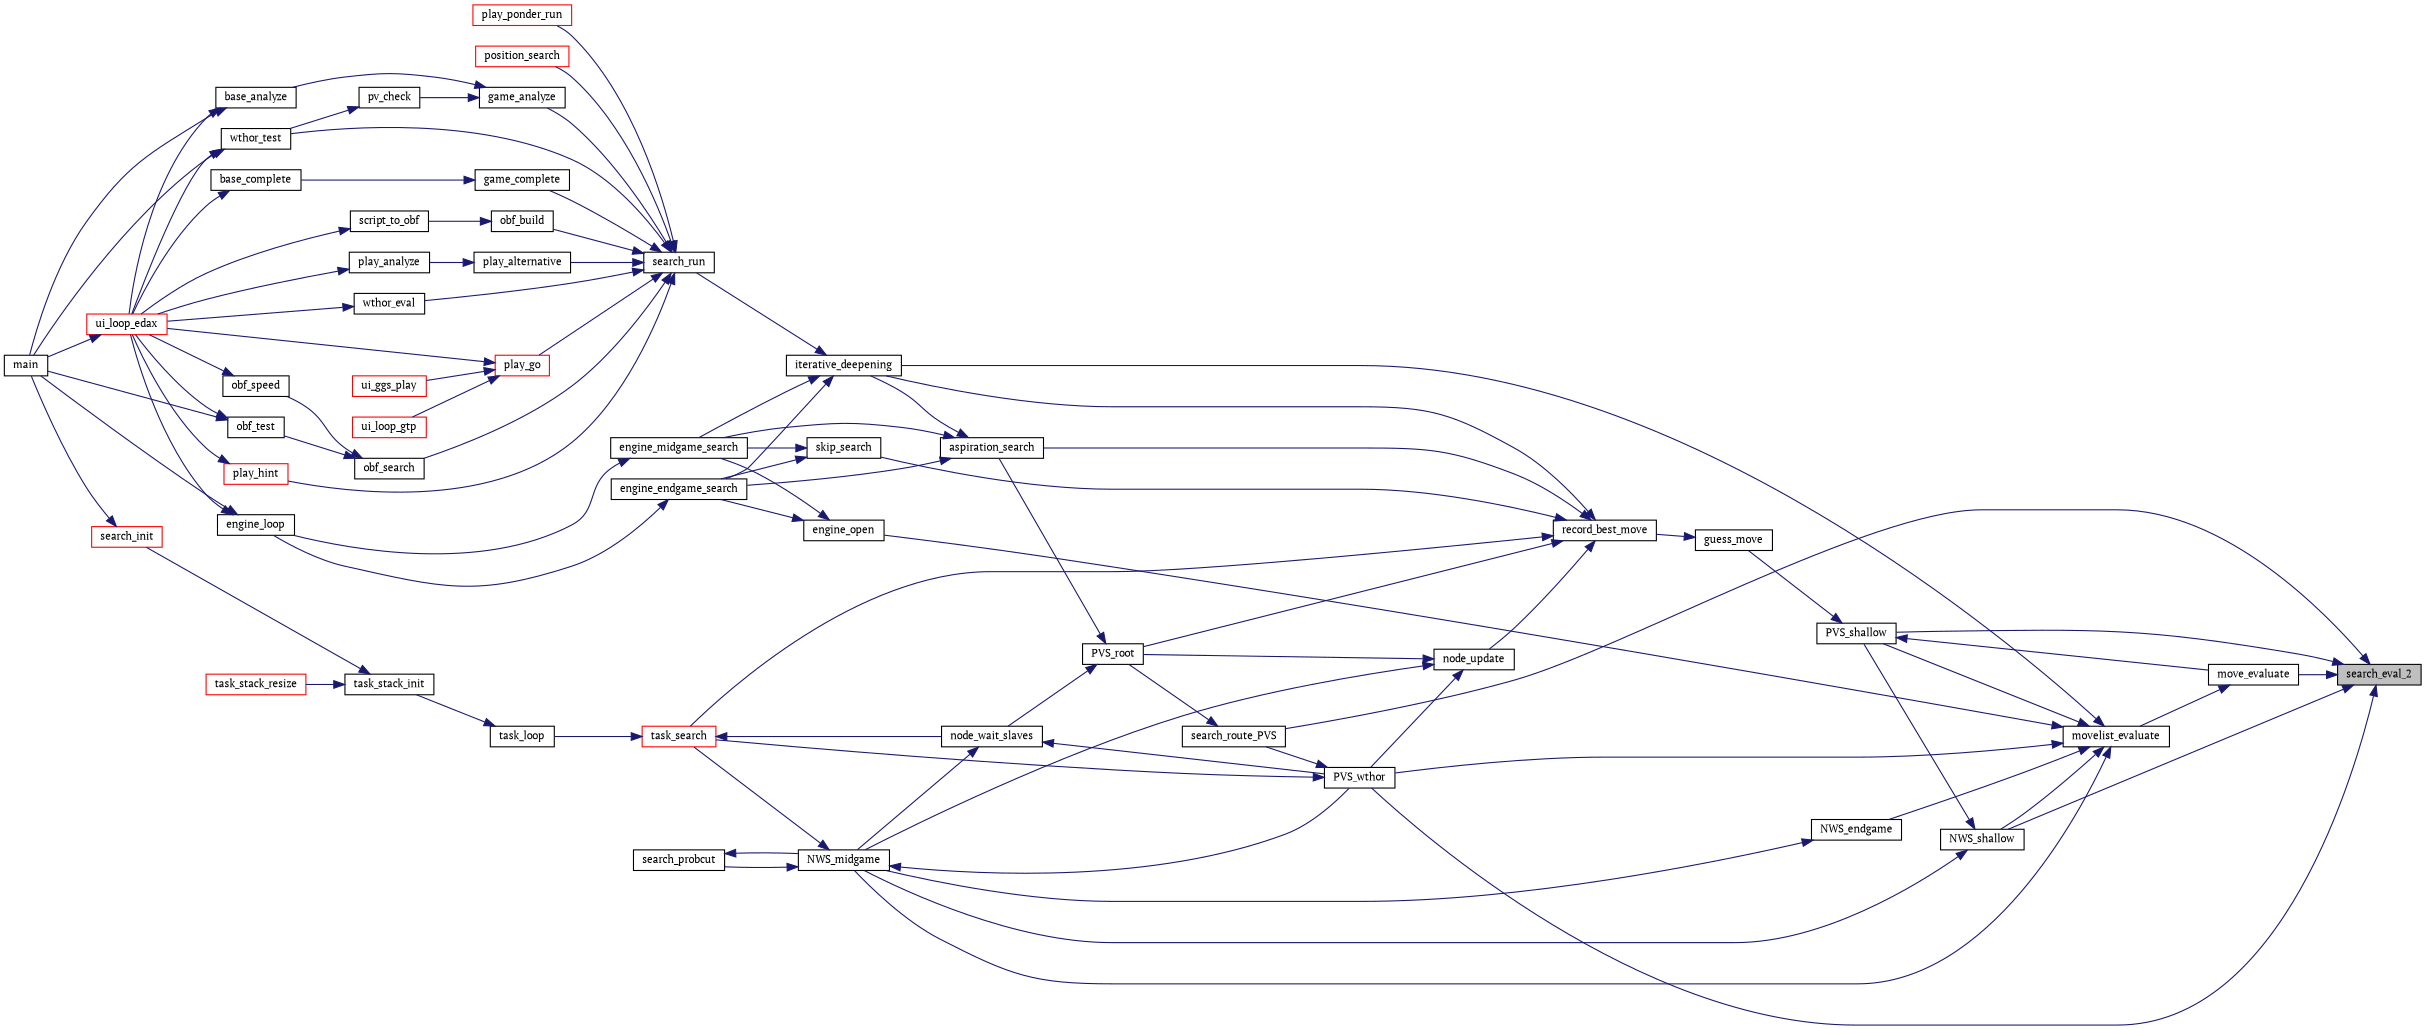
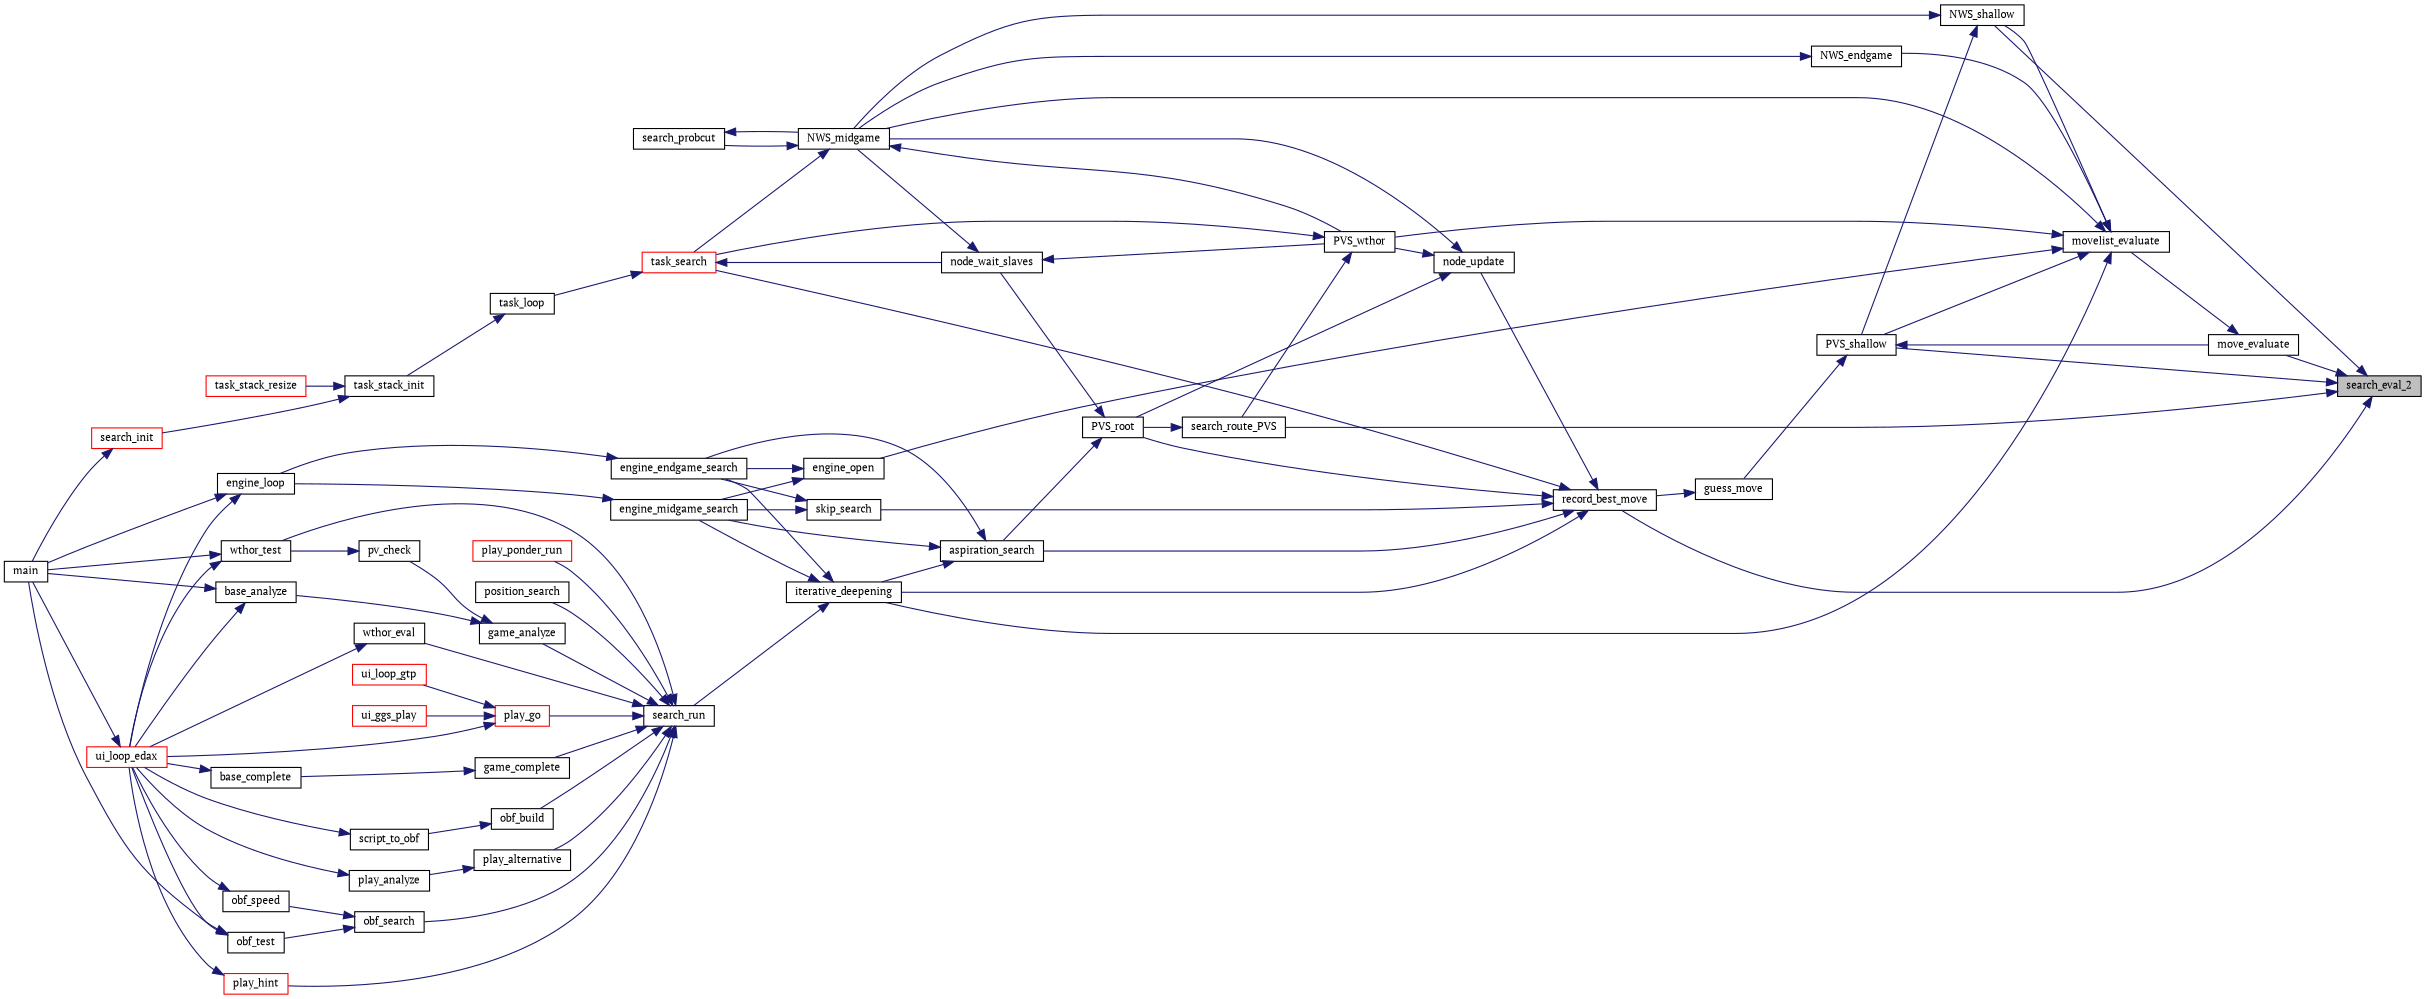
node "position_search": color red -> black
edge "PVS_wthor" -> "search_eval_2": now "record_best_move" -> "search_eval_2"
